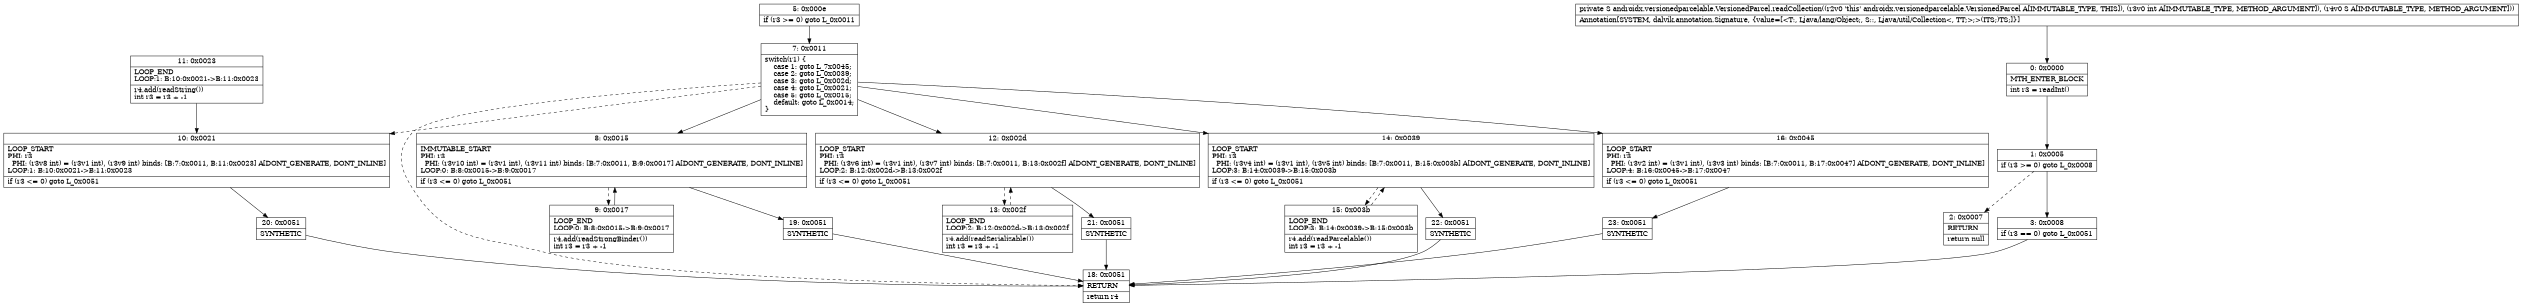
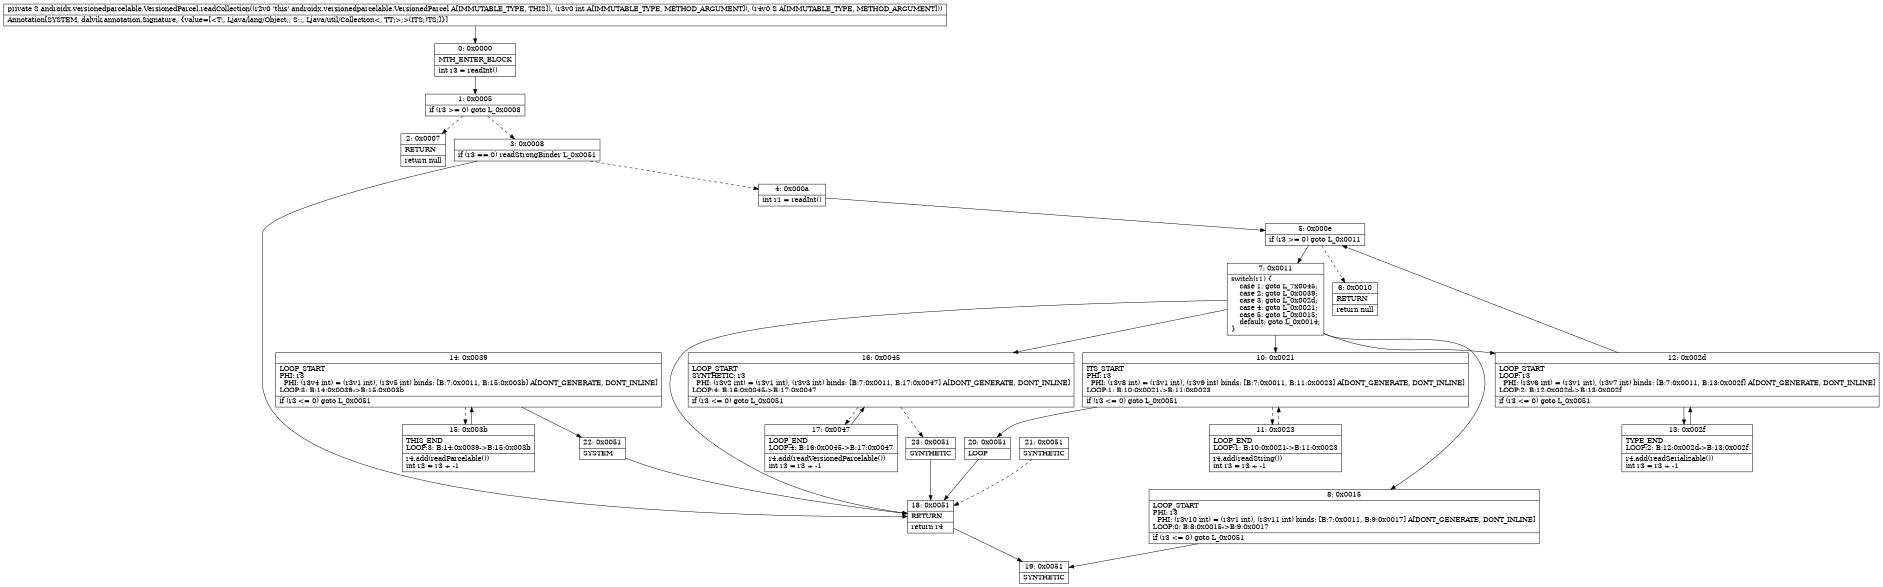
edge "7: 0x0011" -> "10: 0x0021": style dashed -> solid
edge "7: 0x0011" -> "14: 0x0039": removed
edge "11: 0x0023" -> "10: 0x0021": style solid -> dashed
node "10: 0x0021": text "LOOP_START" -> "ITS_START"
node "8: 0x0015": text "IMMUTABLE_START" -> "LOOP_START"
node "12: 0x002d": text "PHI: r3" -> "LOOP: r3"
node "16: 0x0045": text "PHI: r3" -> "SYNTHETIC: r3"
edge "1: 0x0005" -> "3: 0x0008": style solid -> dashed
edge "12: 0x002d" -> "13: 0x002f": style dashed -> solid
node "4: 0x000a": added
edge "15: 0x003b" -> "14: 0x0039": style dashed -> solid
edge "13: 0x002f" -> "12: 0x002d": style dashed -> solid
edge "12: 0x002d" -> "21: 0x0051": now "12: 0x002d" -> "5: 0x000e"
edge "16: 0x0045" -> "23: 0x0051": style solid -> dashed
node "13: 0x002f": text "LOOP_END" -> "TYPE_END"
node "15: 0x003b": text "LOOP_END" -> "THIS_END"
node "9: 0x0017": removed
node "20: 0x0051": text "SYNTHETIC" -> "LOOP"
node "22: 0x0051": text "SYNTHETIC" -> "SYSTEM"
node "3: 0x0008": text "if (r3 == 0) goto L_0x0051" -> "if (r3 == 0) readStrongBinder L_0x0051"
edge "7: 0x0011" -> "18: 0x0051": style dashed -> solid
edge "21: 0x0051" -> "18: 0x0051": style solid -> dashed
edge "19: 0x0051" -> "18: 0x0051": reversed
node "6: 0x0010": added
edge "10: 0x0021" -> "11: 0x0023": added
node "17: 0x0047": added
